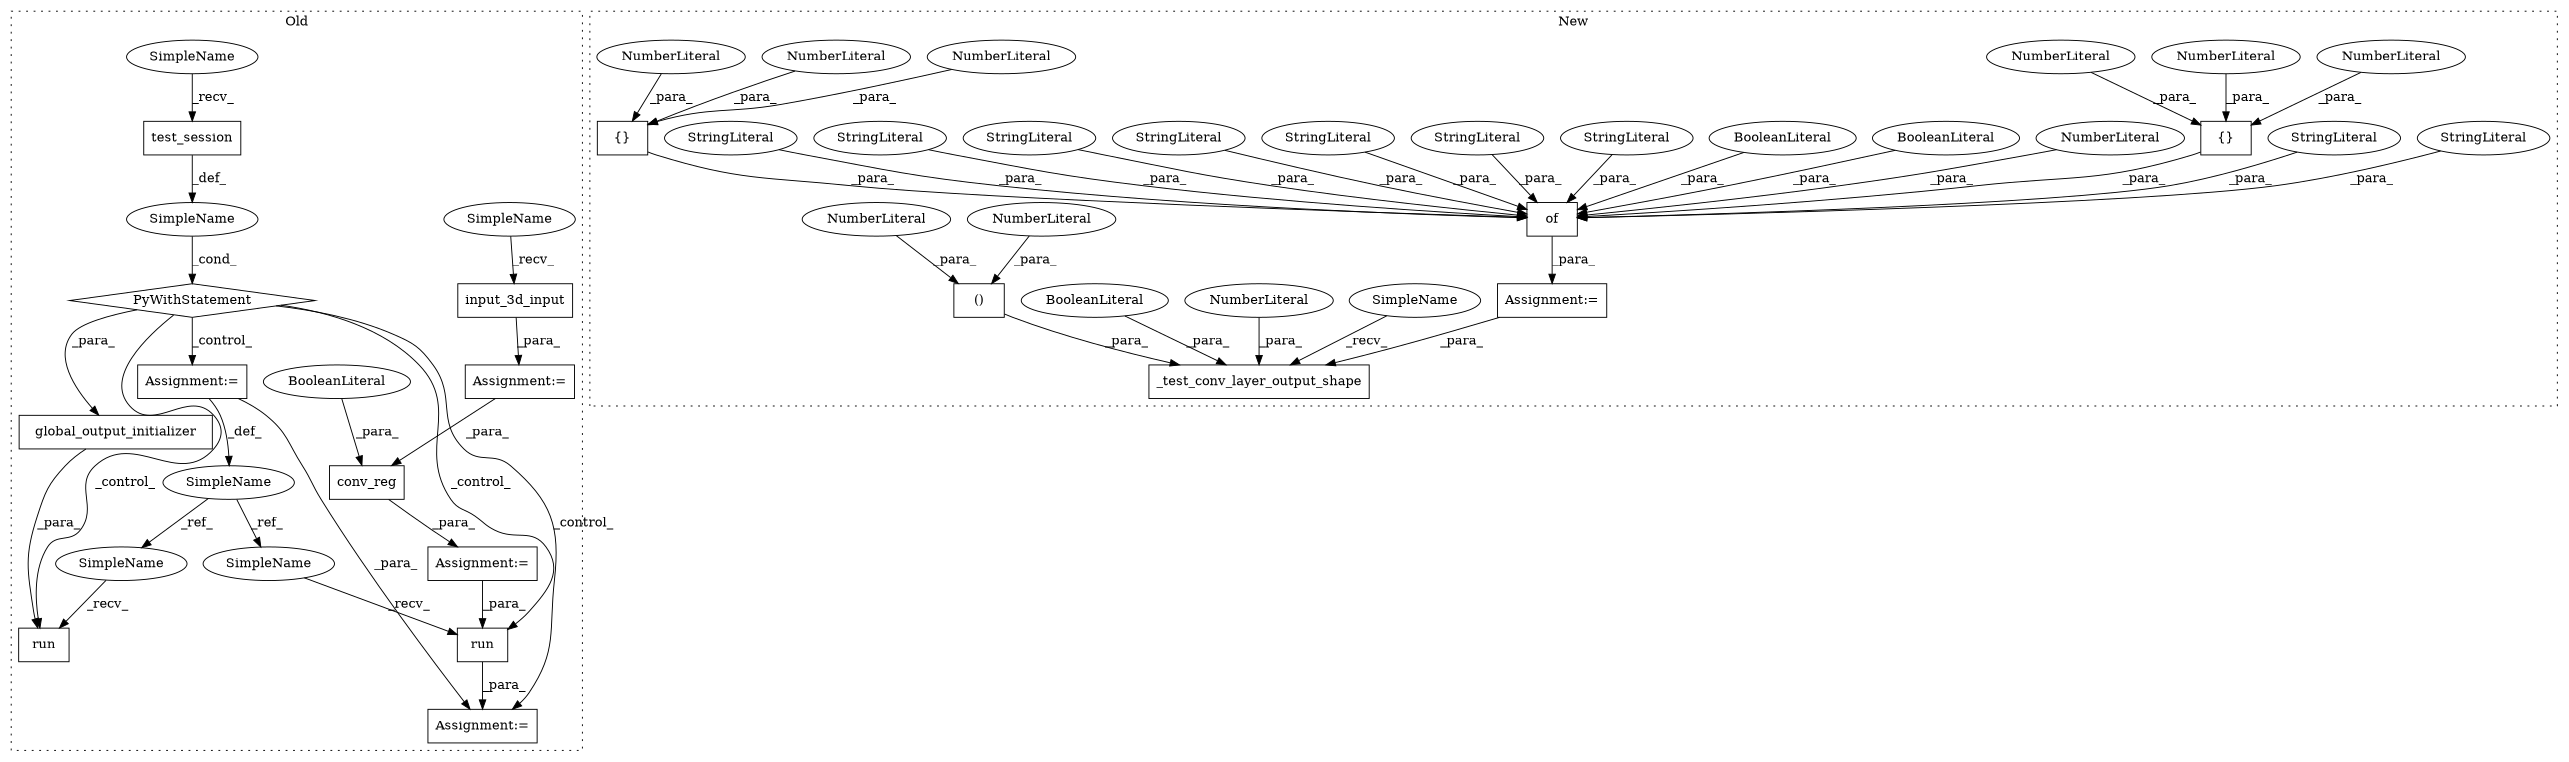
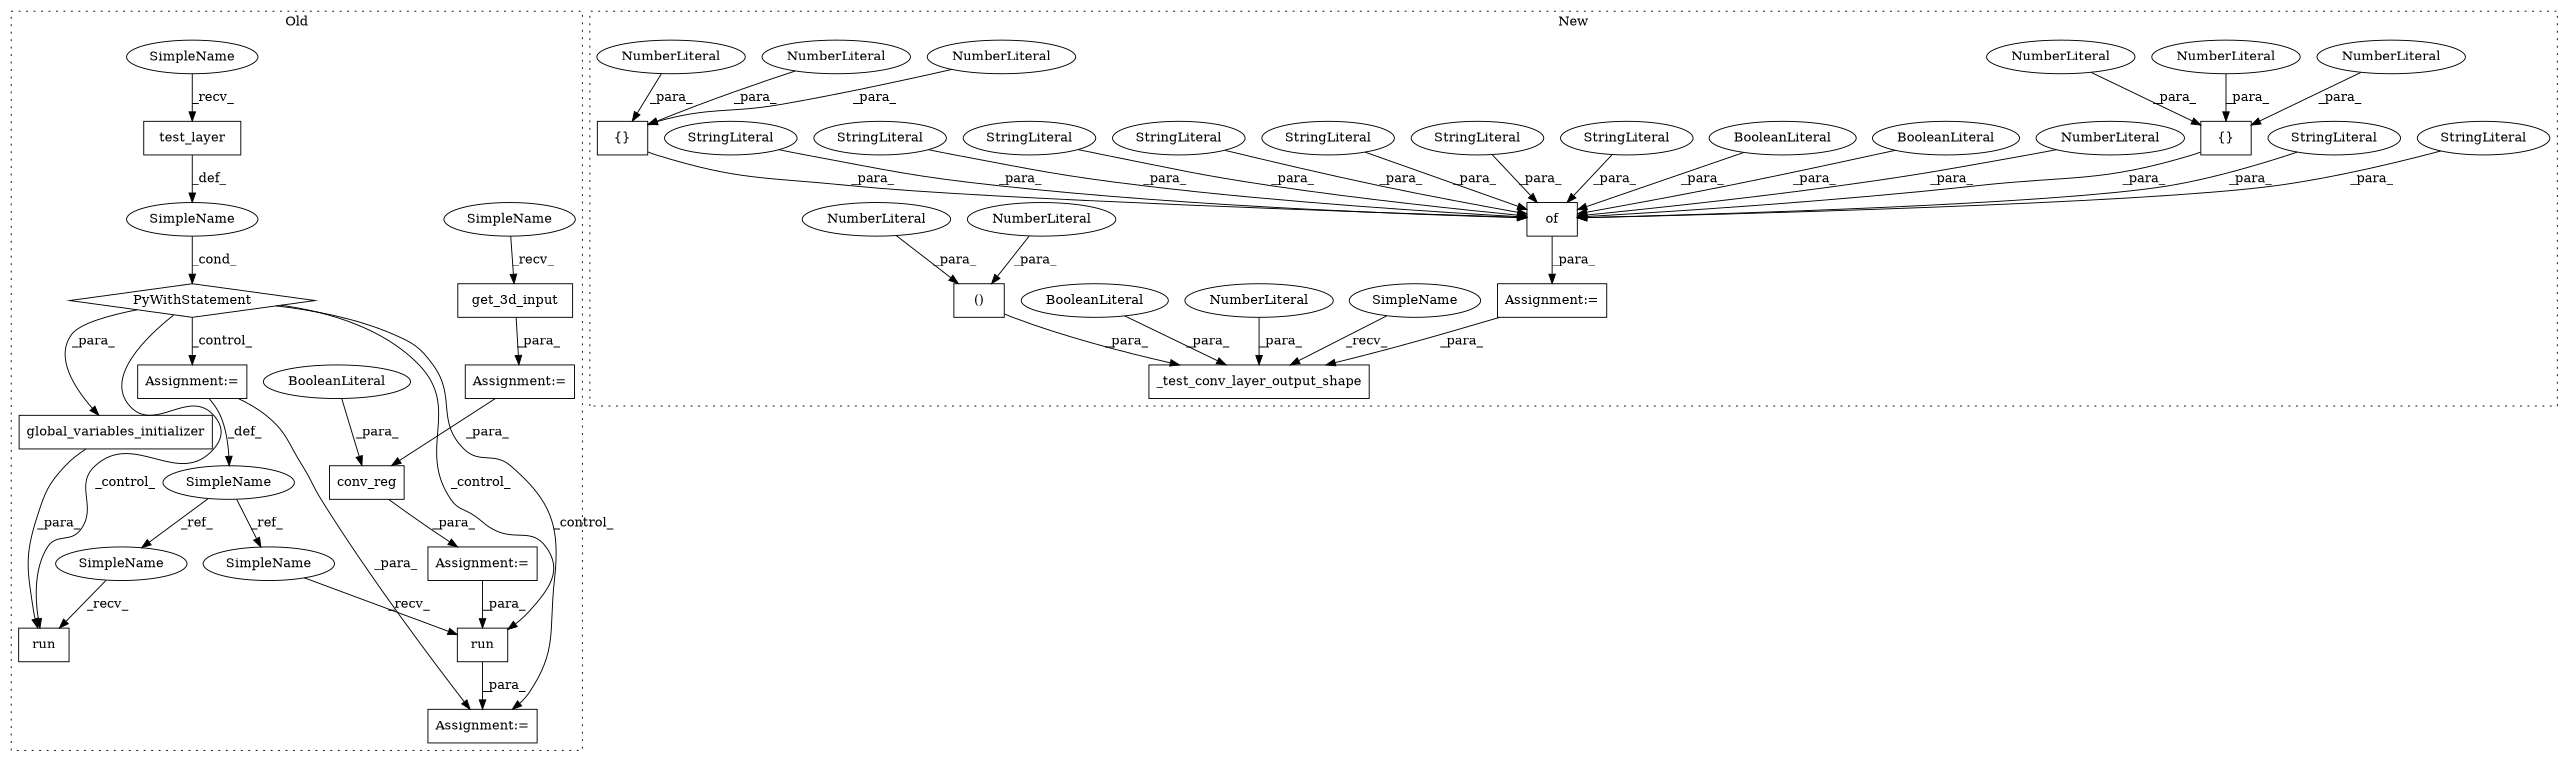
node "test_session": label "test_session" -> "test_layer"
node "input_3d_input": label "input_3d_input" -> "get_3d_input"
node "global_output_initializer": label "global_output_initializer" -> "global_variables_initializer"
